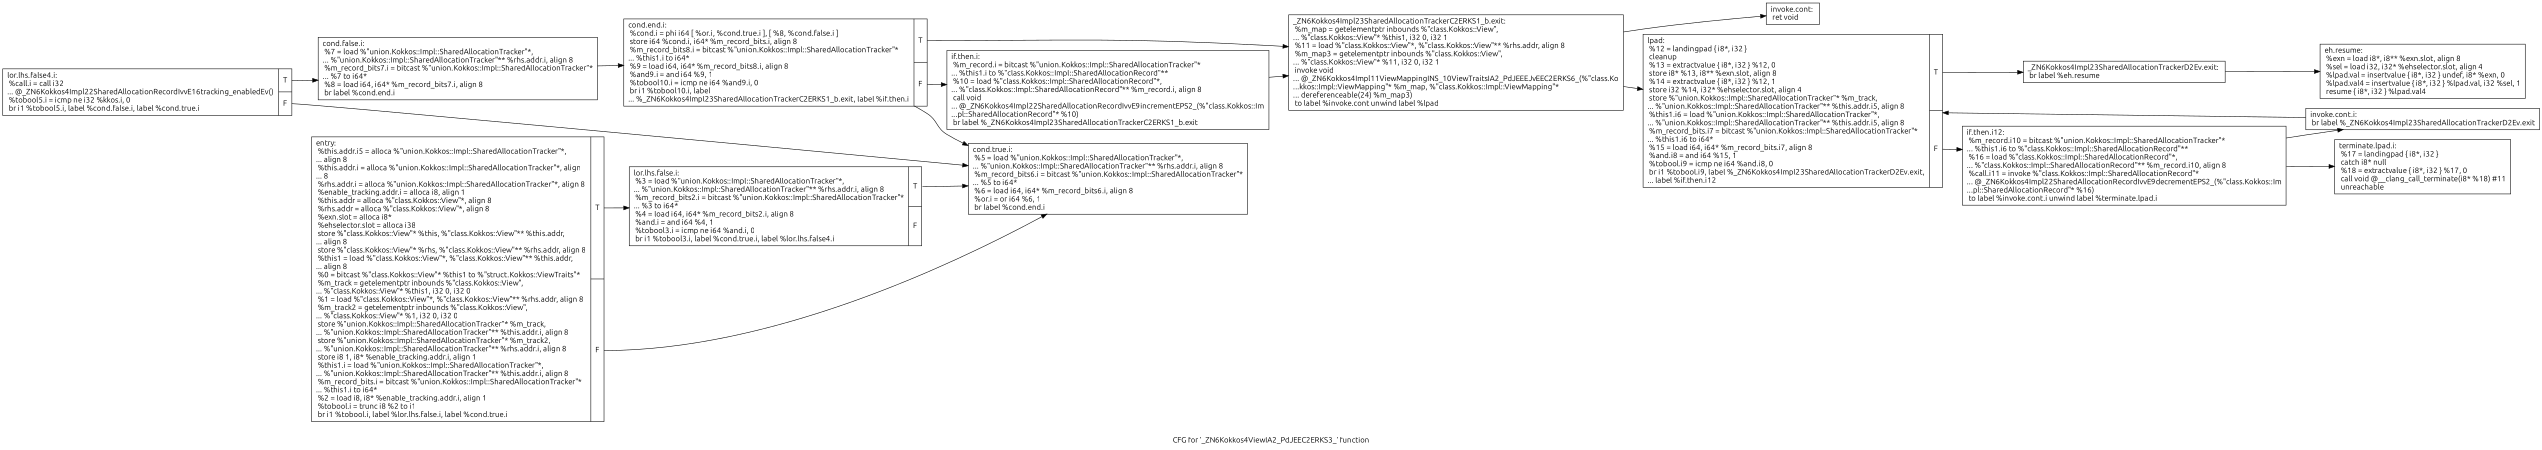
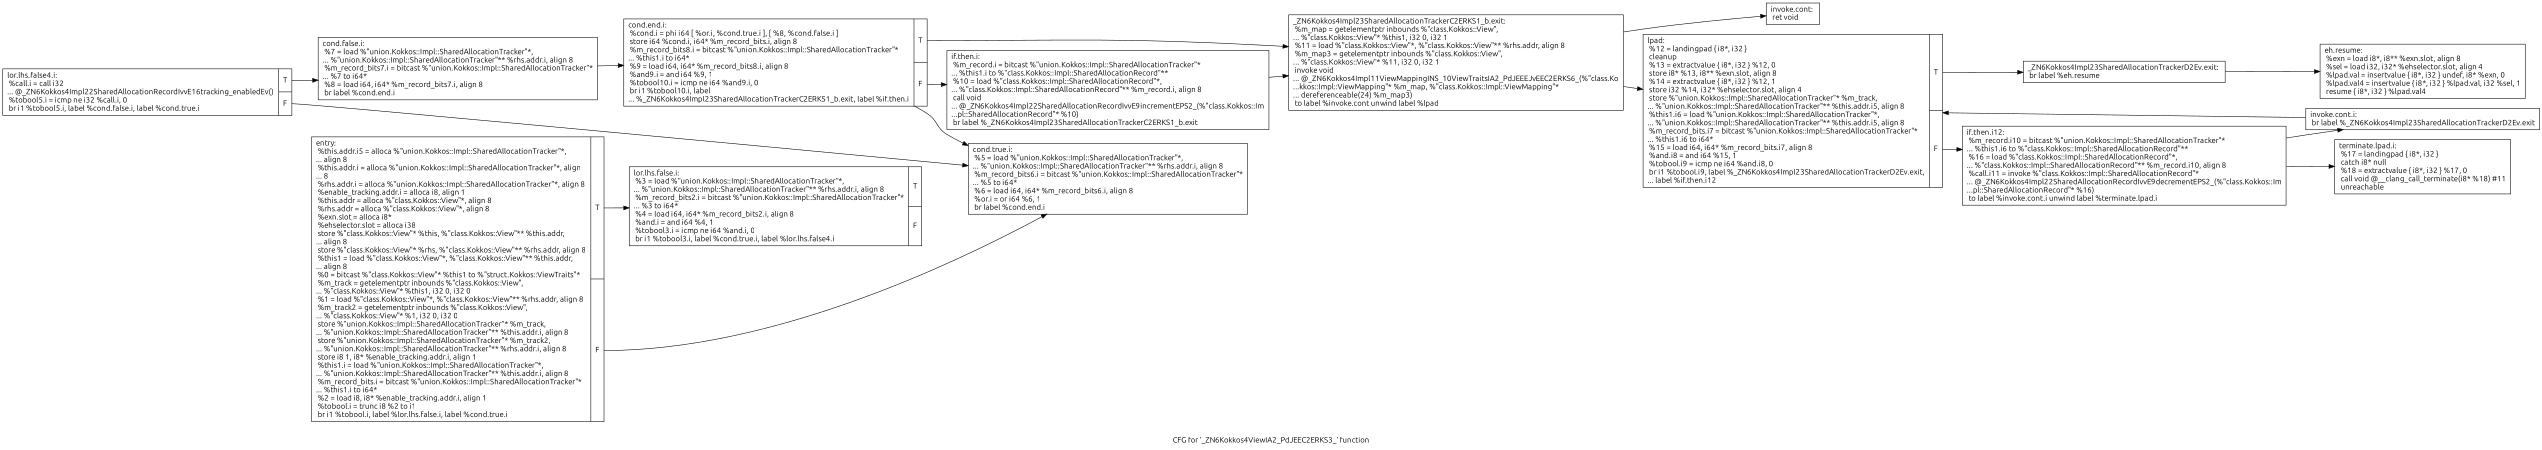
node "lor.lhs.false4.i:": text "%tobool5.i = icmp ne i32 %kkos.i, 0" -> "%tobool5.i = icmp ne i32 %call.i, 0"
edge "lor.lhs.false.i:" -> "cond.true.i:": removed
